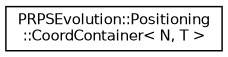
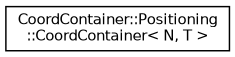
node "PRPSEvolution::Positioning ::CoordContainer< N, T >": label "PRPSEvolution::Positioning ::CoordContainer< N, T >" -> "CoordContainer::Positioning ::CoordContainer< N, T >"
